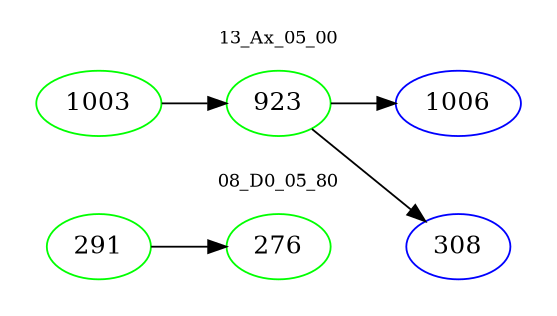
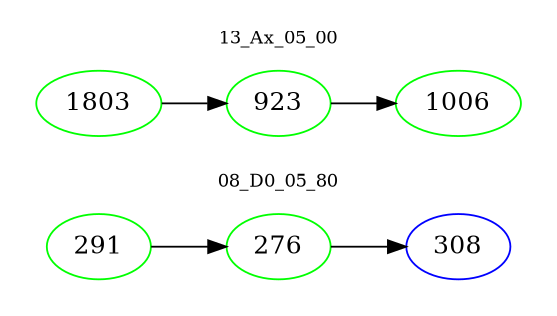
node "1003": label "1003" -> "1803"
node "1006": color blue -> green
edge "923" -> "308": now "276" -> "308"
